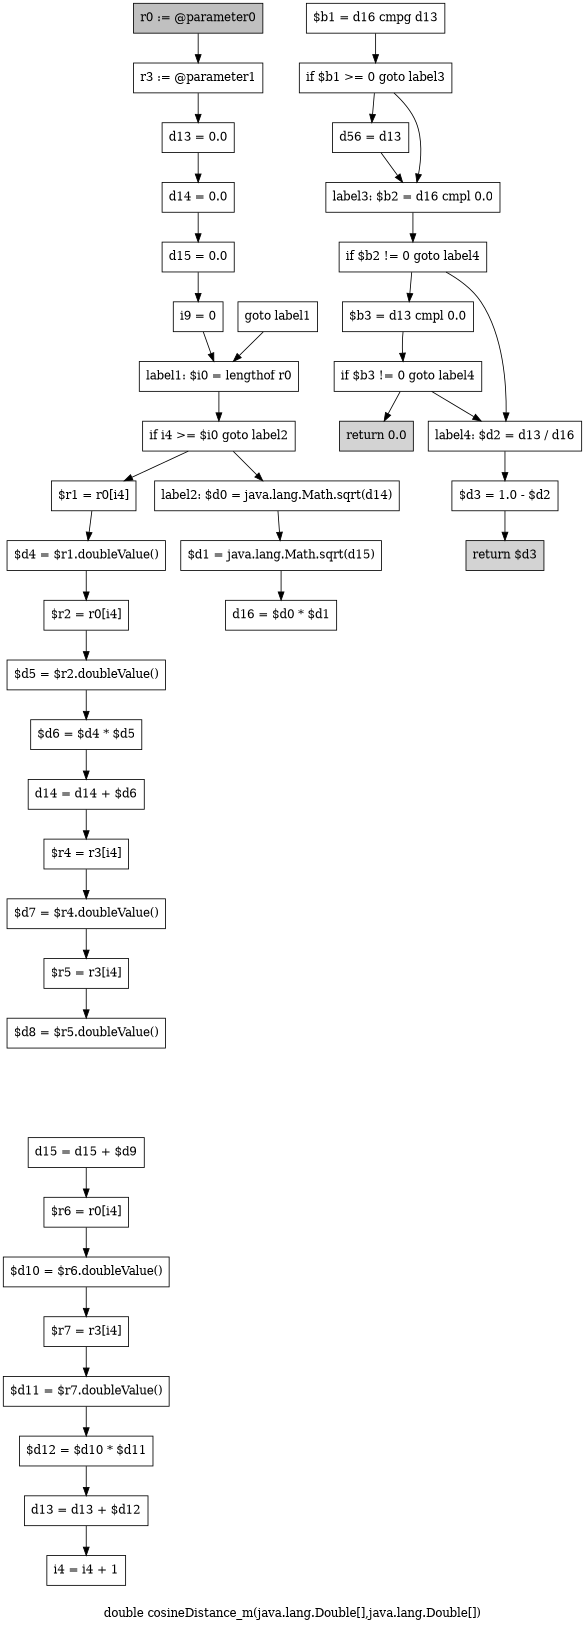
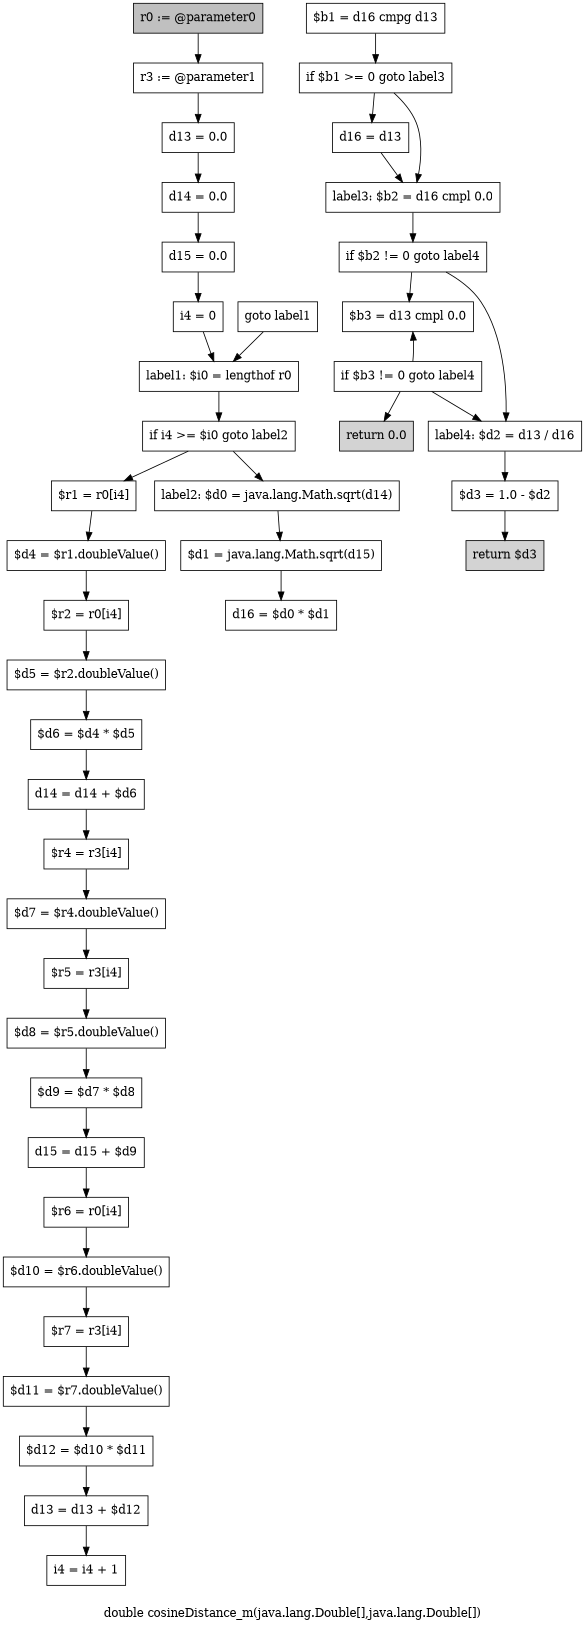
node "d56 = d13": label "d56 = d13" -> "d16 = d13"
node "i9 = 0": label "i9 = 0" -> "i4 = 0"
edge "$b3 = d13 cmpl 0.0" -> "if $b3 != 0 goto label4": reversed
node "$d9 = $d7 * $d8": added
